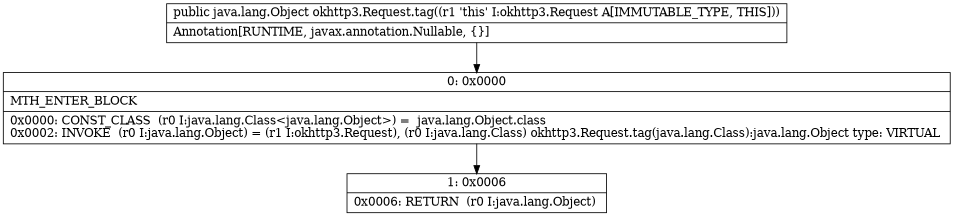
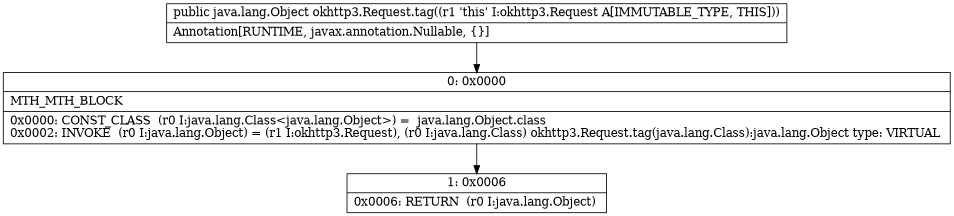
node "0: 0x0000": text "MTH_ENTER_BLOCK" -> "MTH_MTH_BLOCK"
